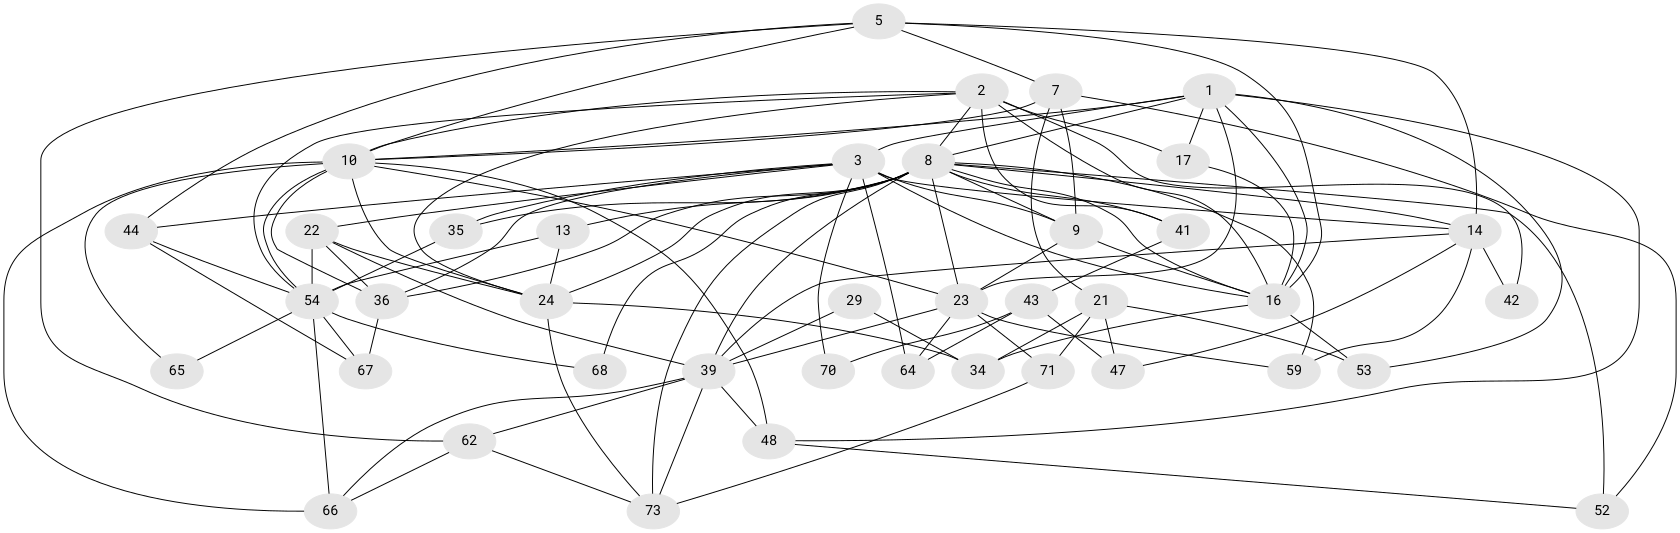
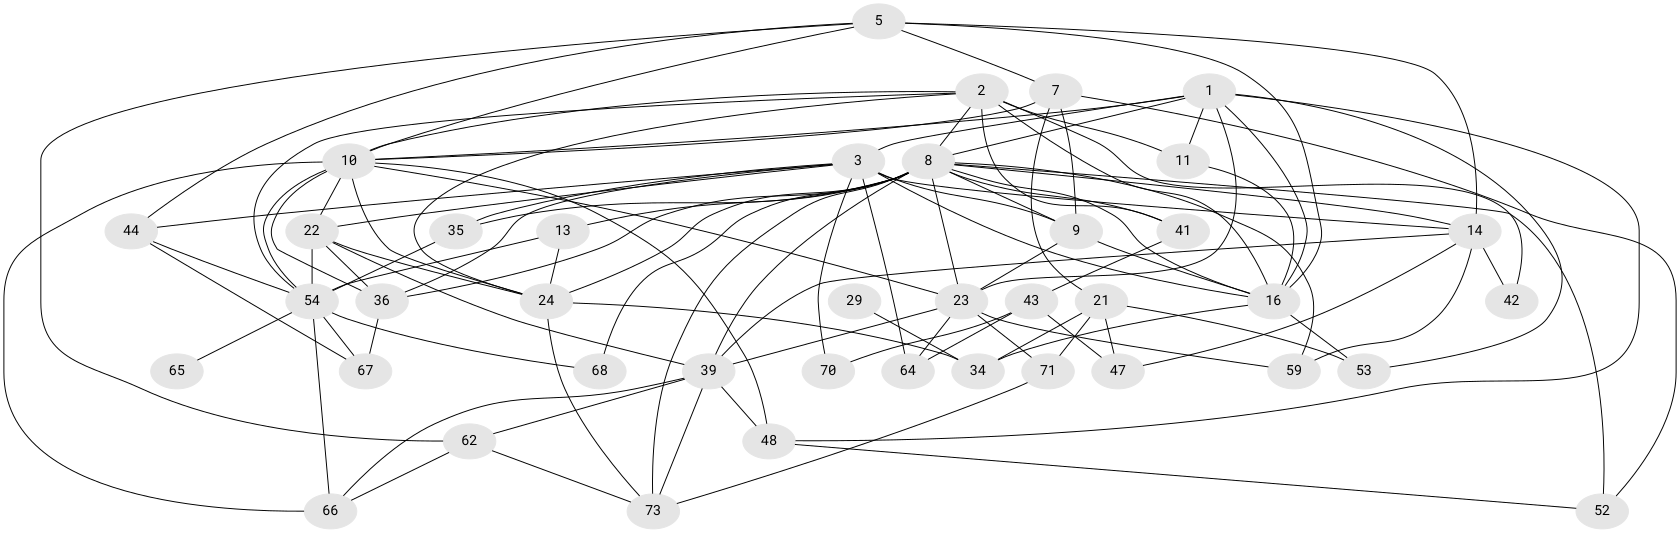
node "17": label "17" -> "11"
edge "10" -- "65": now "10" -- "22"
edge "29" -- "39": removed
